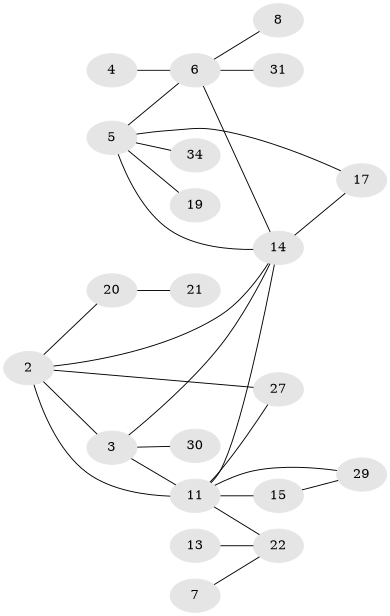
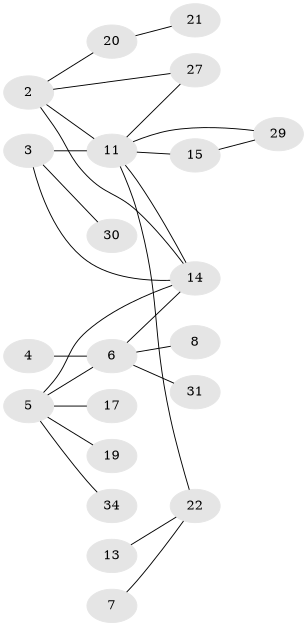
edge "17" -- "14": removed
edge "2" -- "3": removed
